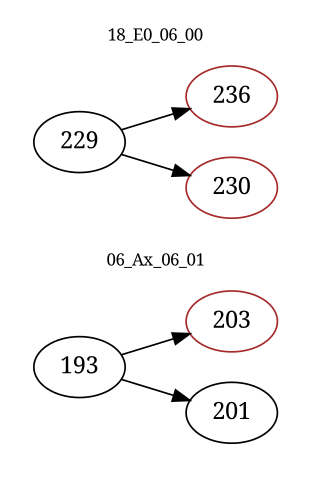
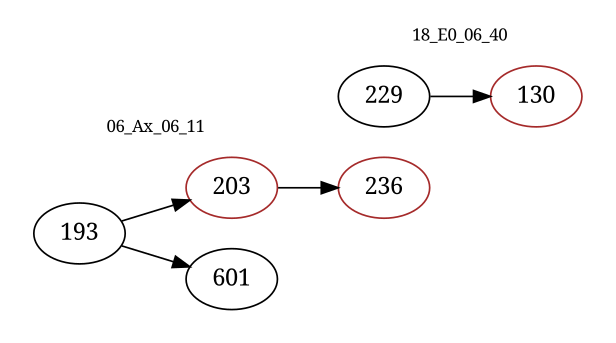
cluster "18_E0_06_00": label "18_E0_06_00" -> "18_E0_06_40"
edge "229" -> "236": now "203" -> "236"
node "230": label "230" -> "130"
cluster "06_Ax_06_01": label "06_Ax_06_01" -> "06_Ax_06_11"
node "201": label "201" -> "601"
